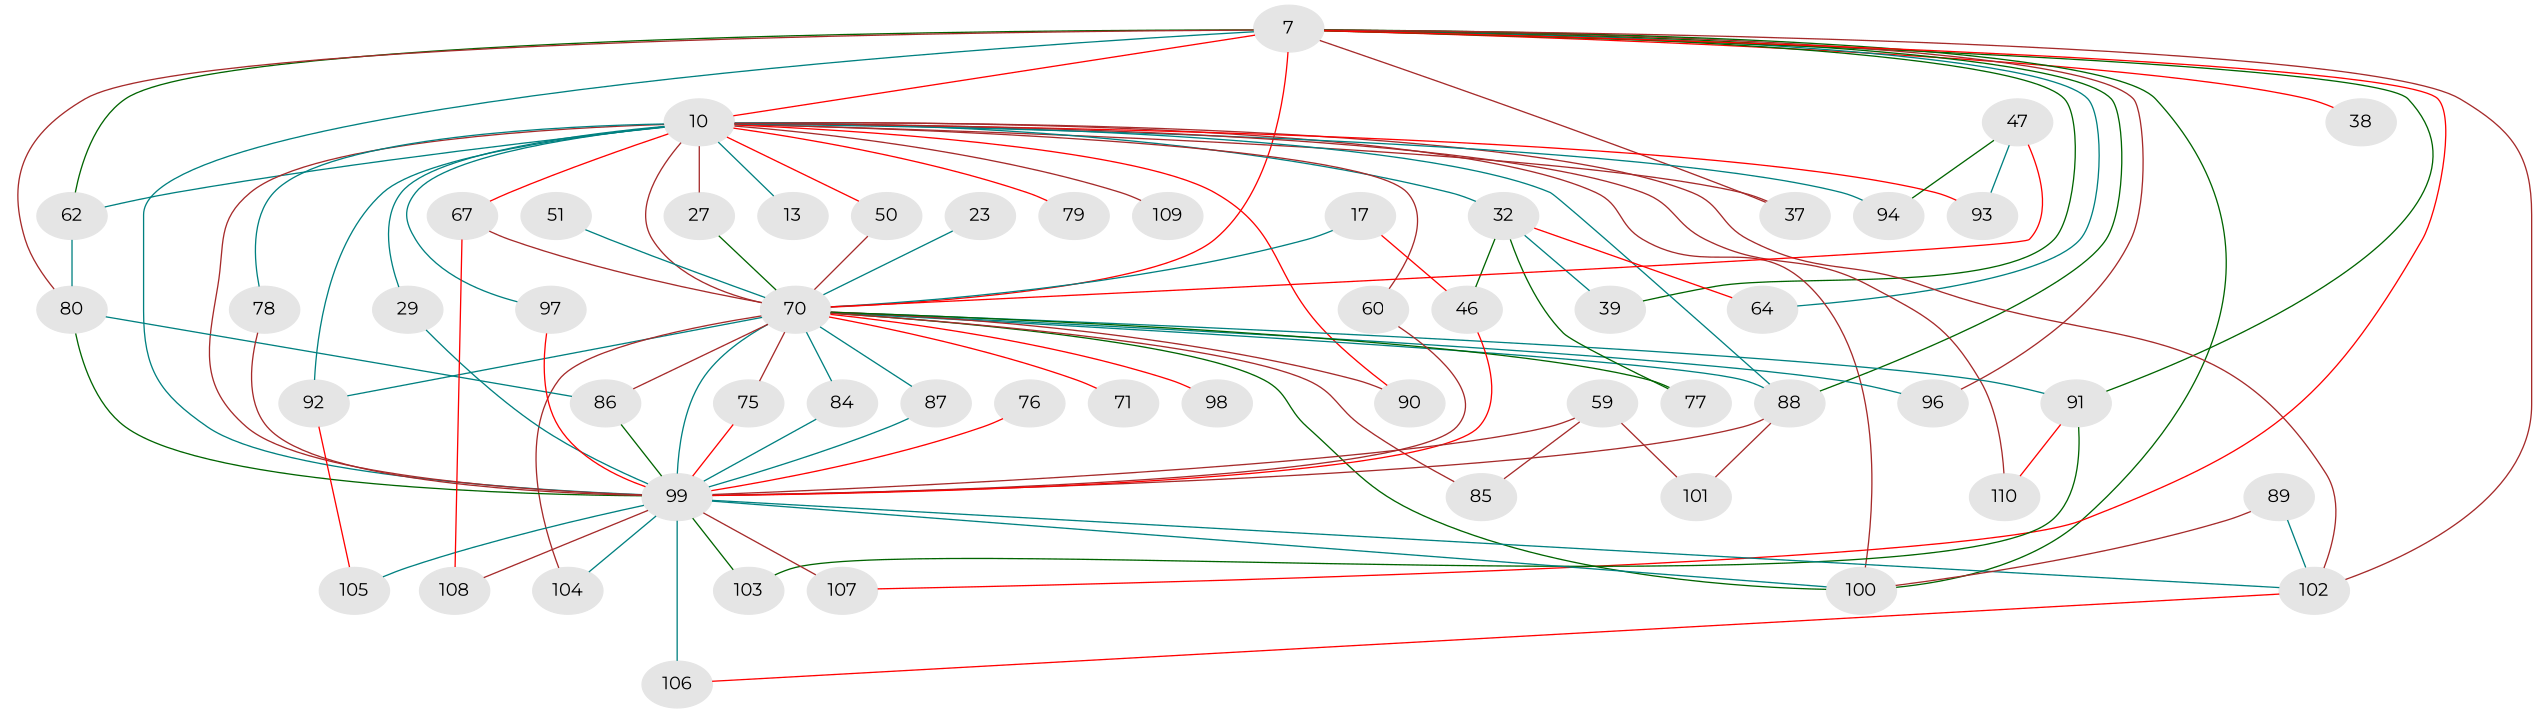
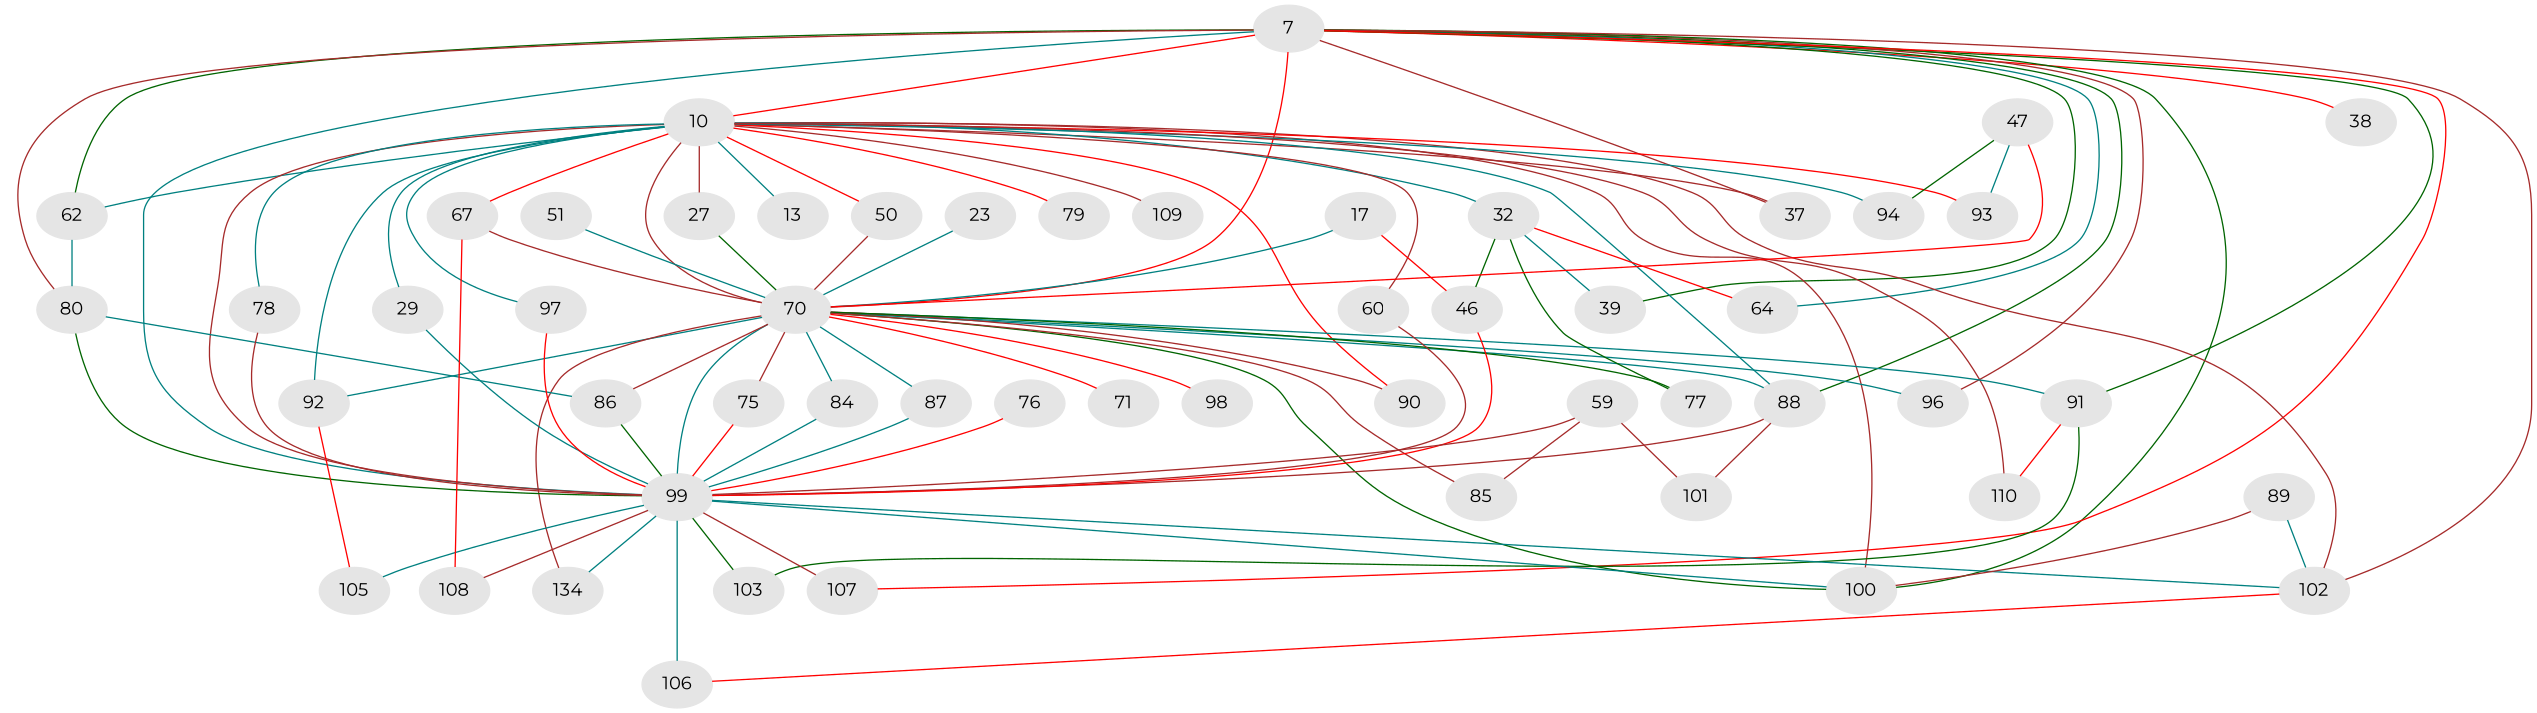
node "104": label "104" -> "134"
